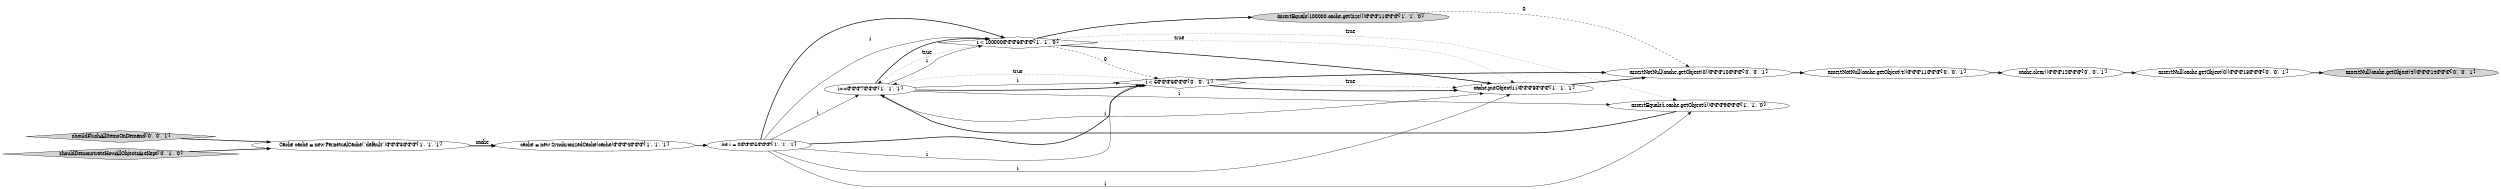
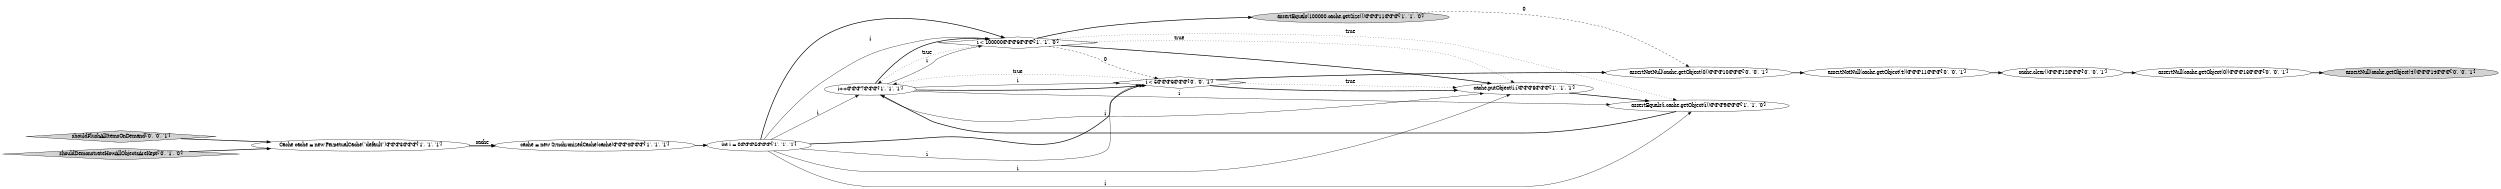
edge "cache.putObject(i,i)@@@8@@@['1', '1', '1']" -> "assertNotNull(cache.getObject(0))@@@10@@@['0', '0', '1']": now "cache.putObject(i,i)@@@8@@@['1', '1', '1']" -> "assertEquals(i,cache.getObject(i))@@@9@@@['1', '1', '0']"
